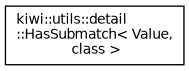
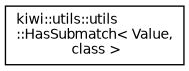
node "kiwi::utils::detail ::HasSubmatch< Value, class >": label "kiwi::utils::detail ::HasSubmatch< Value, class >" -> "kiwi::utils::utils ::HasSubmatch< Value, class >"
